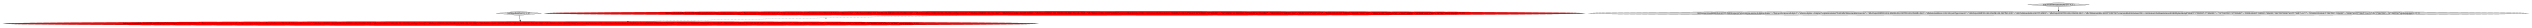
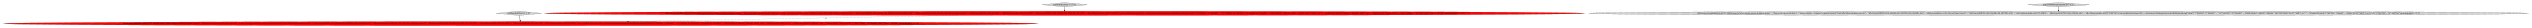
node "testMixedJoinPlan['1', '0', '0']": added
